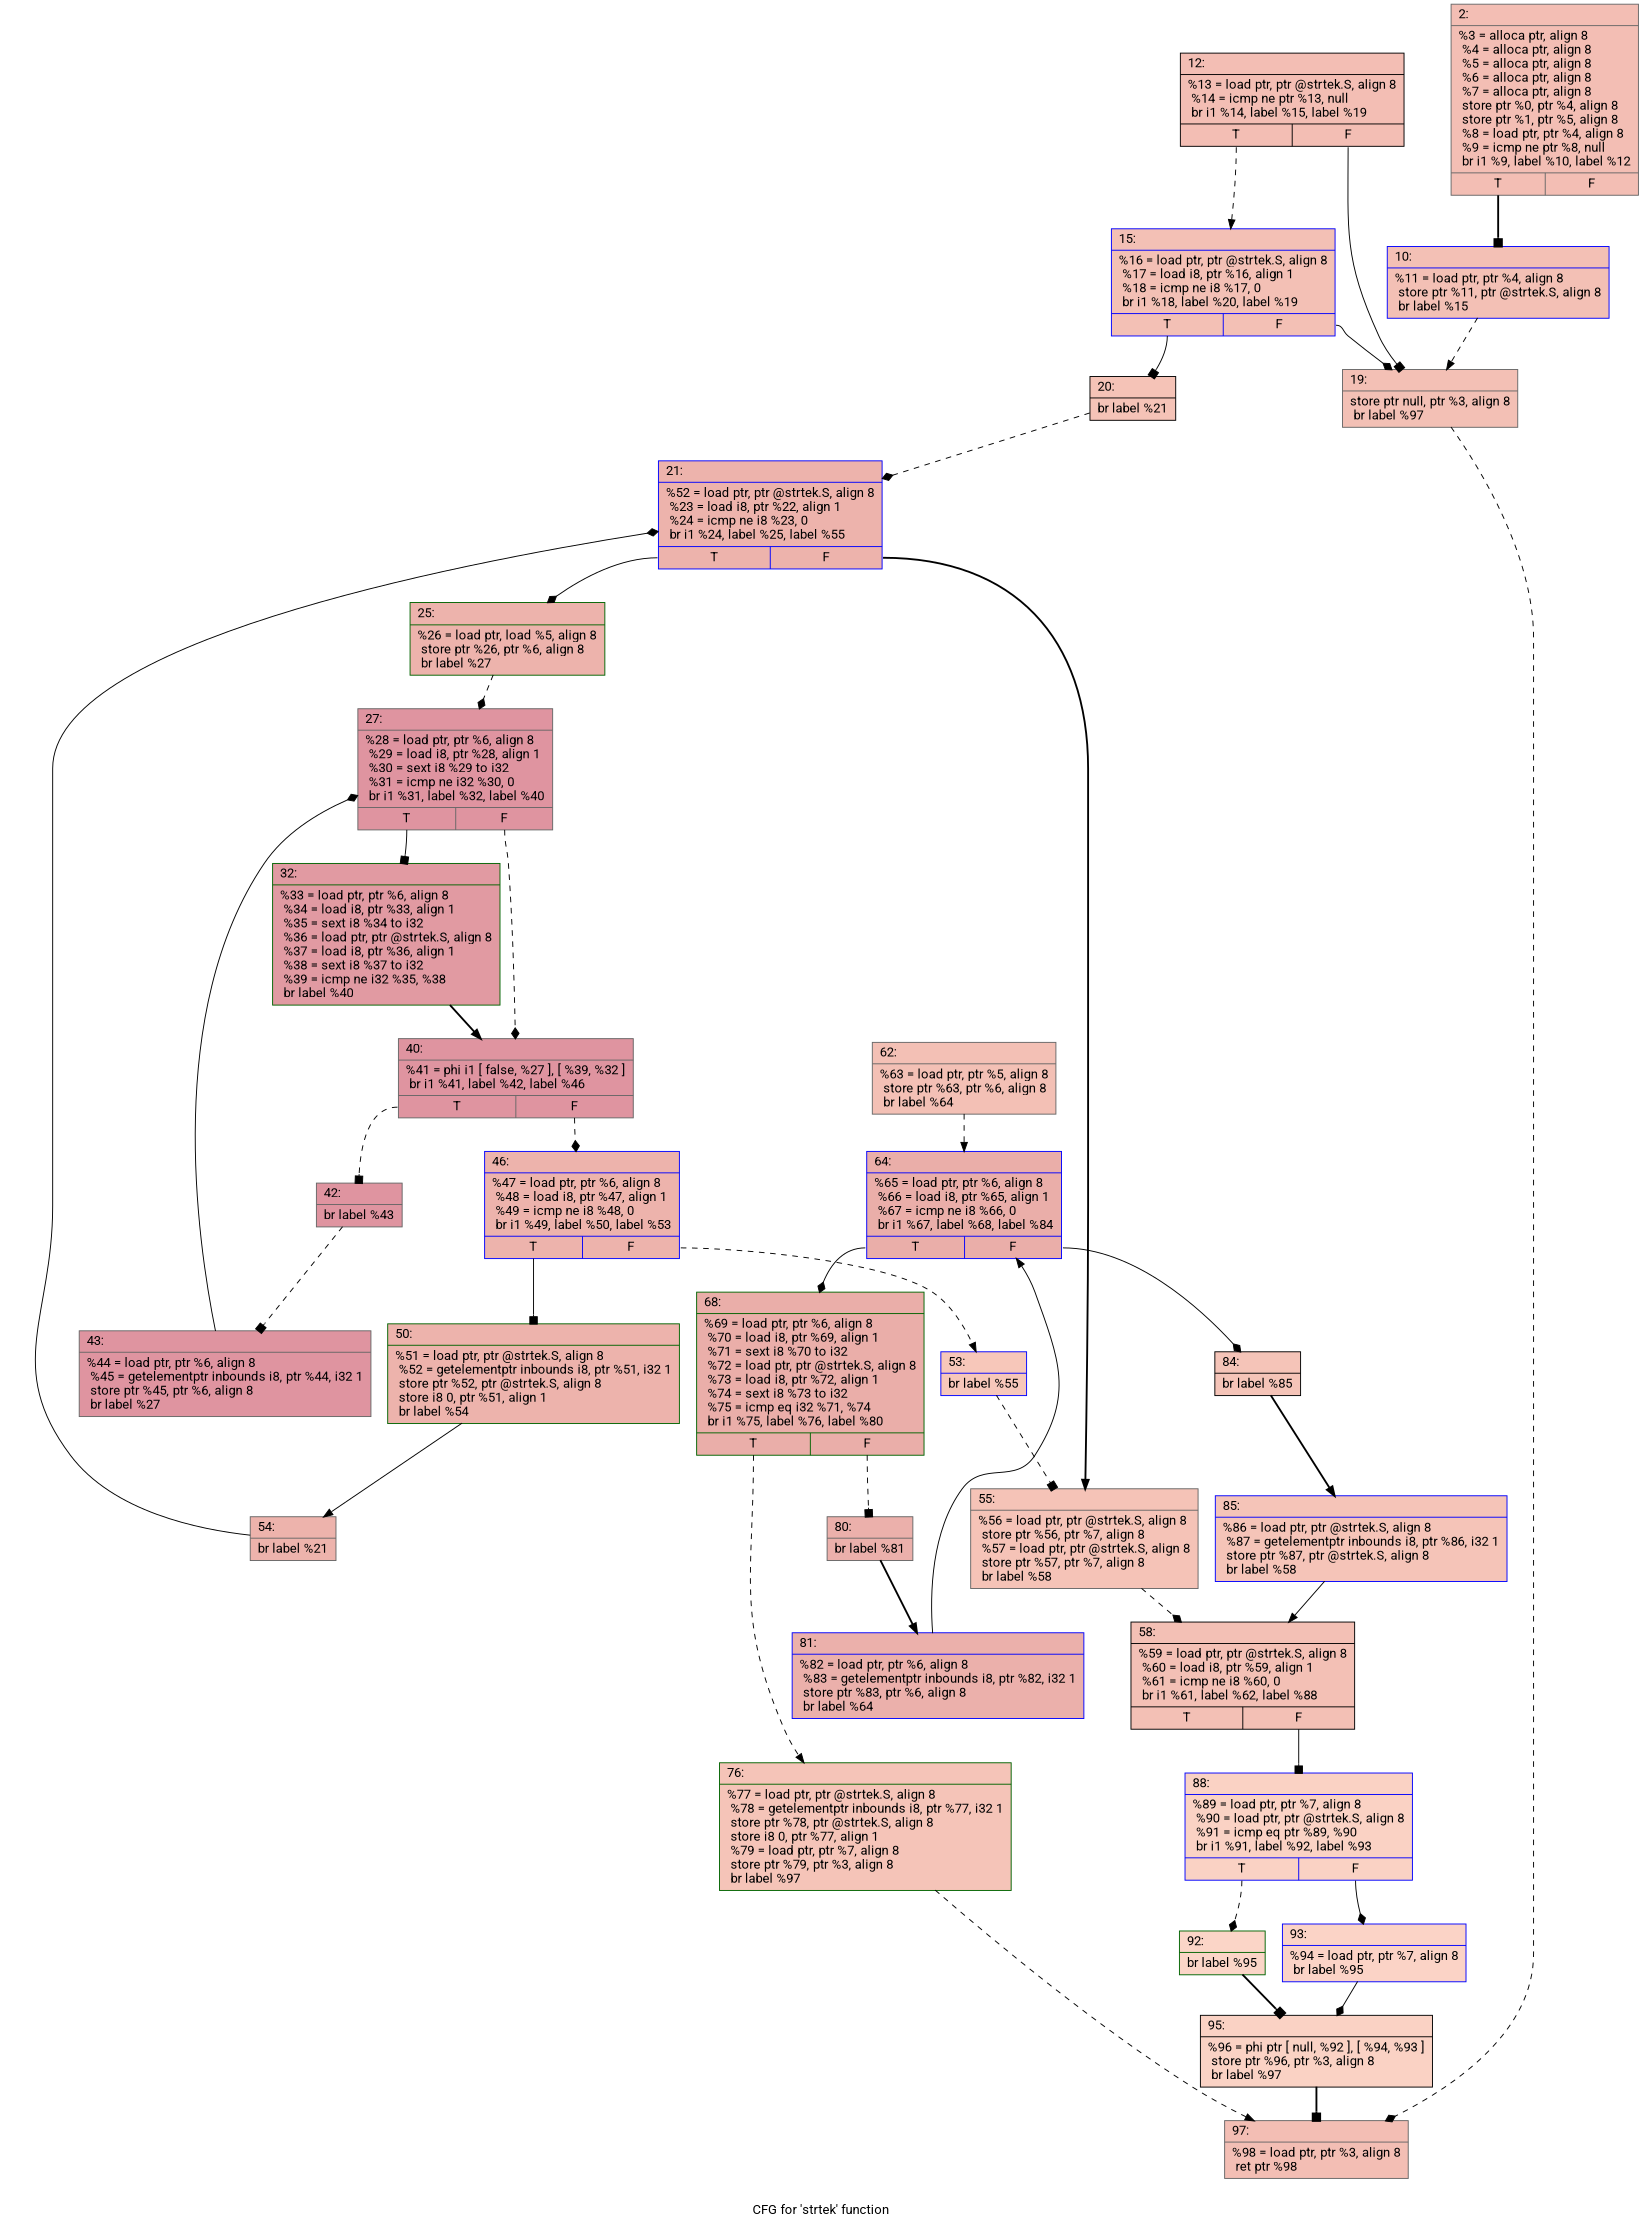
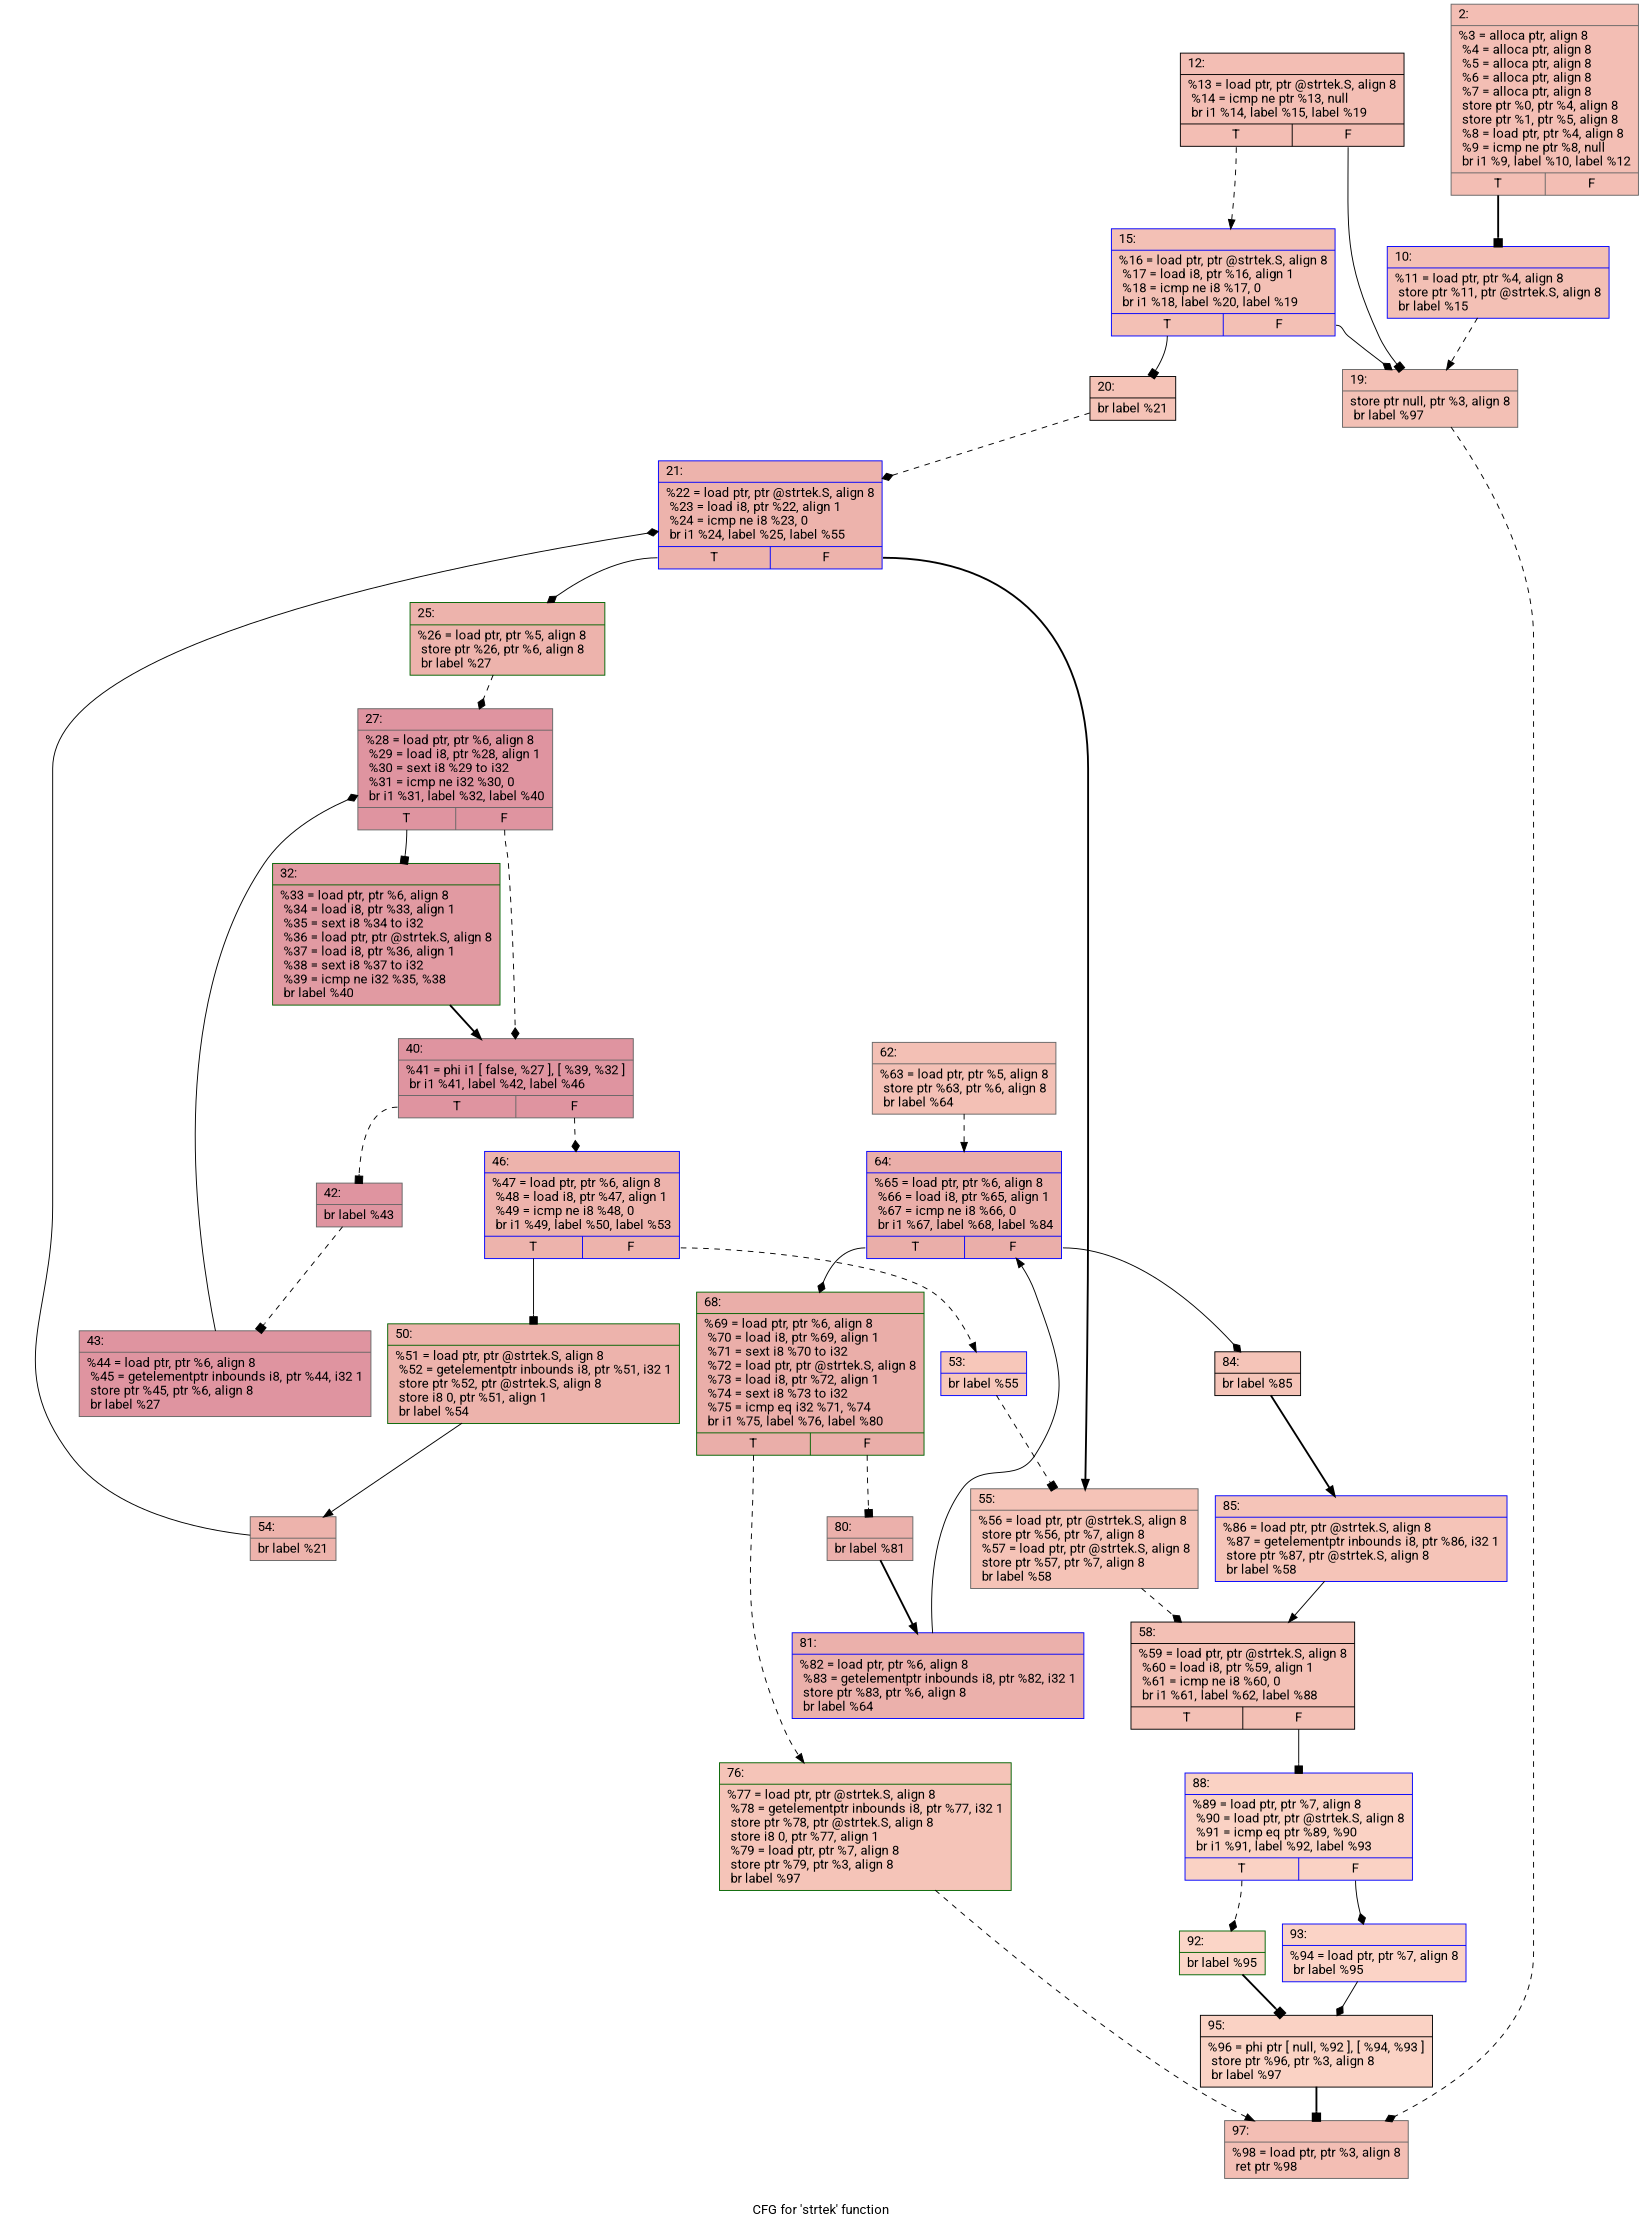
node "21:": text "%52 = load ptr, ptr @strtek.S, align 8" -> "%22 = load ptr, ptr @strtek.S, align 8"
node "25:": text "%26 = load ptr, load %5, align 8" -> "%26 = load ptr, ptr %5, align 8"
